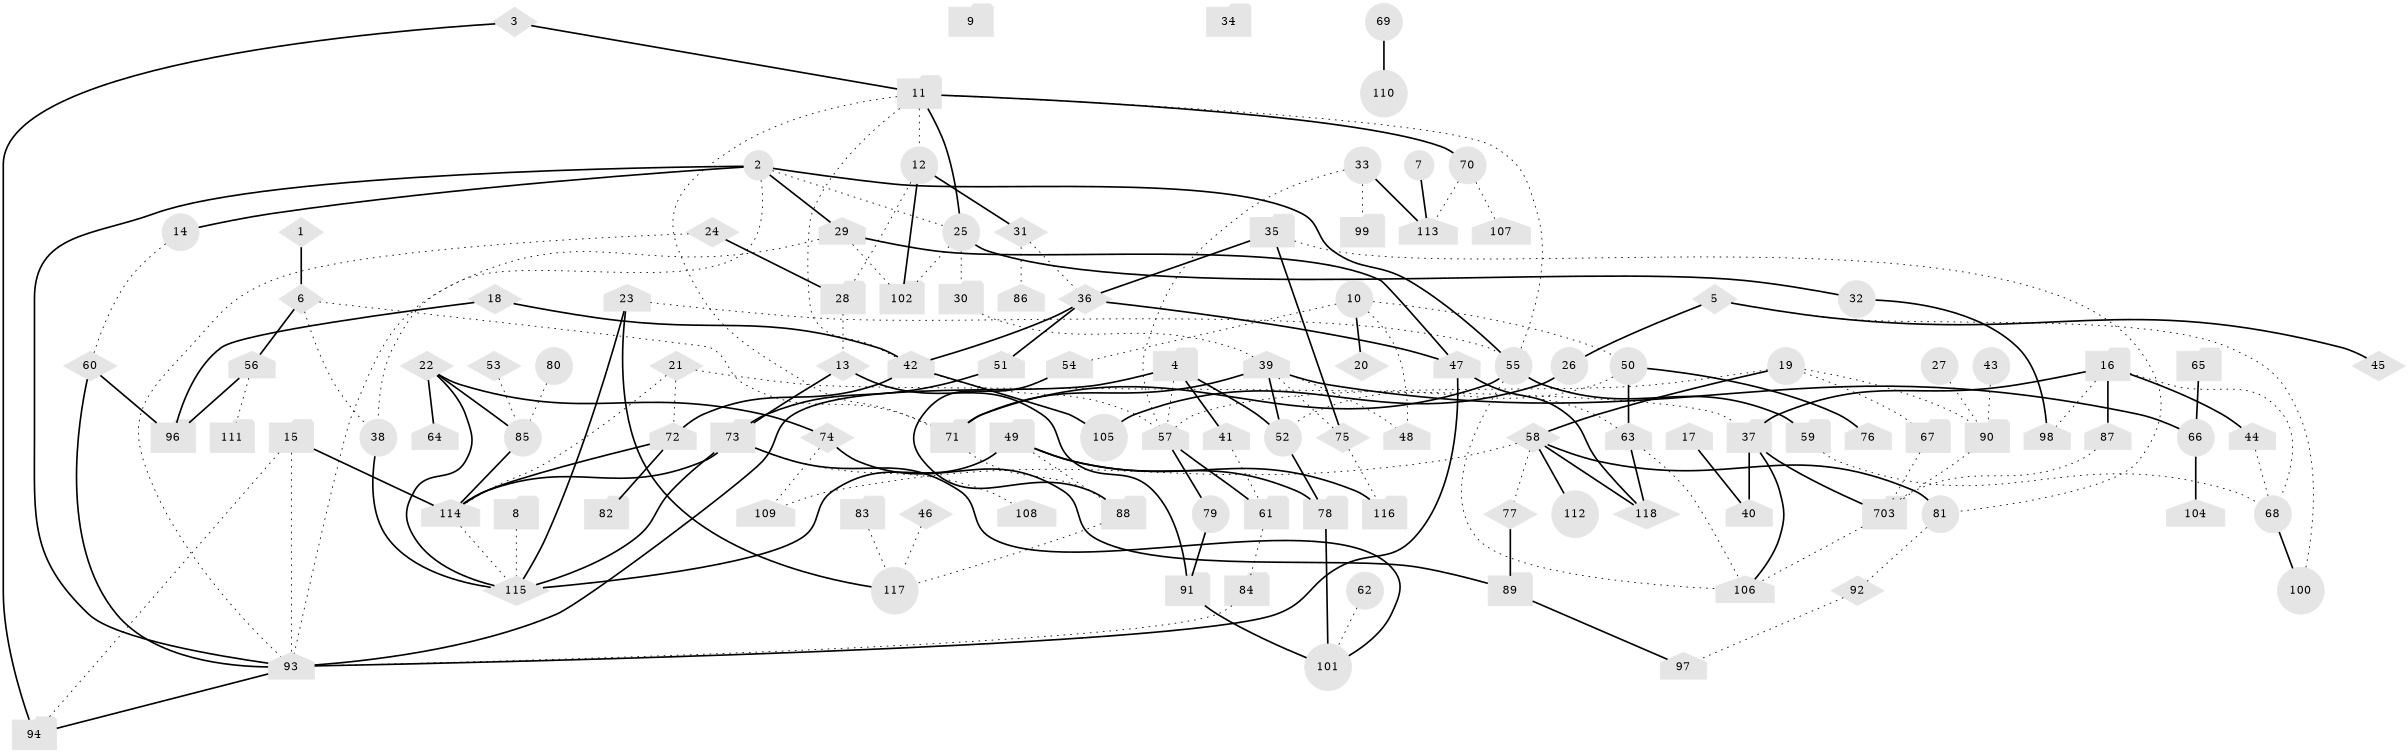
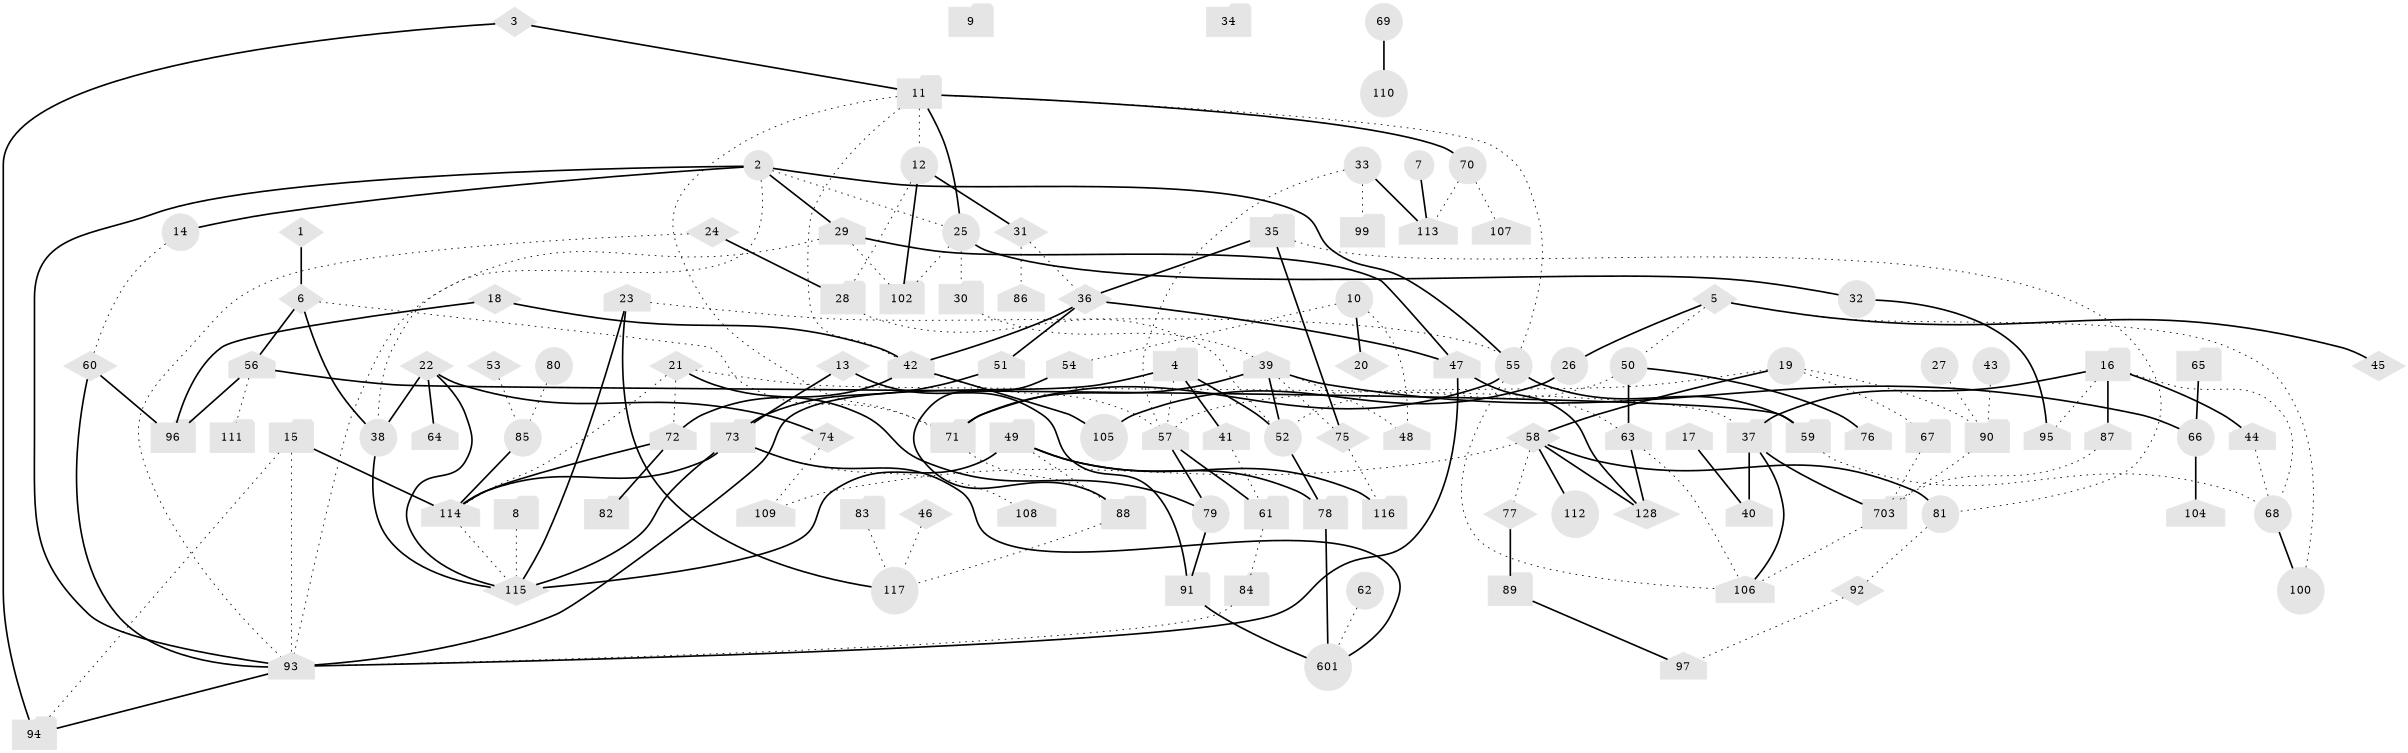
edge "10" -- "50": now "5" -- "50"
edge "28" -- "13": now "28" -- "52"
edge "6" -- "38": style dotted -> bold
edge "56" -- "59": added
edge "22" -- "85": now "22" -- "38"
node "98": label "98" -> "95"
edge "21" -- "79": added
node "118": label "118" -> "128"
edge "74" -- "89": removed
node "101": label "101" -> "601"
